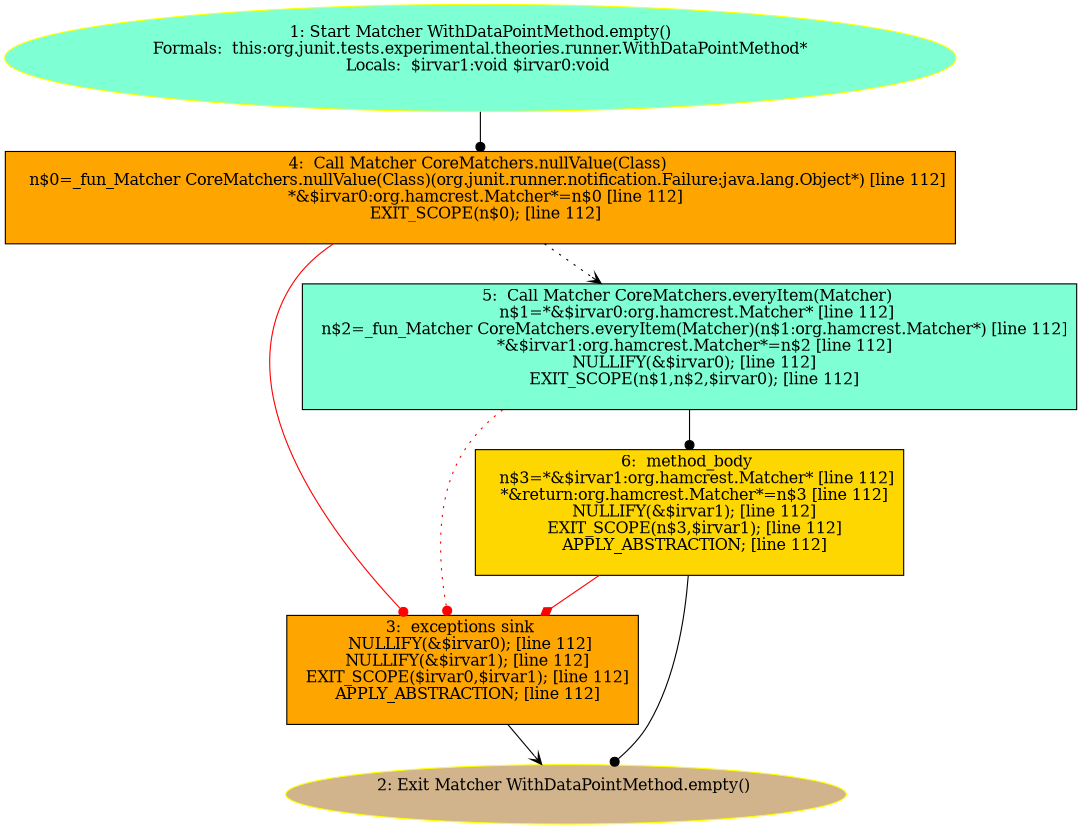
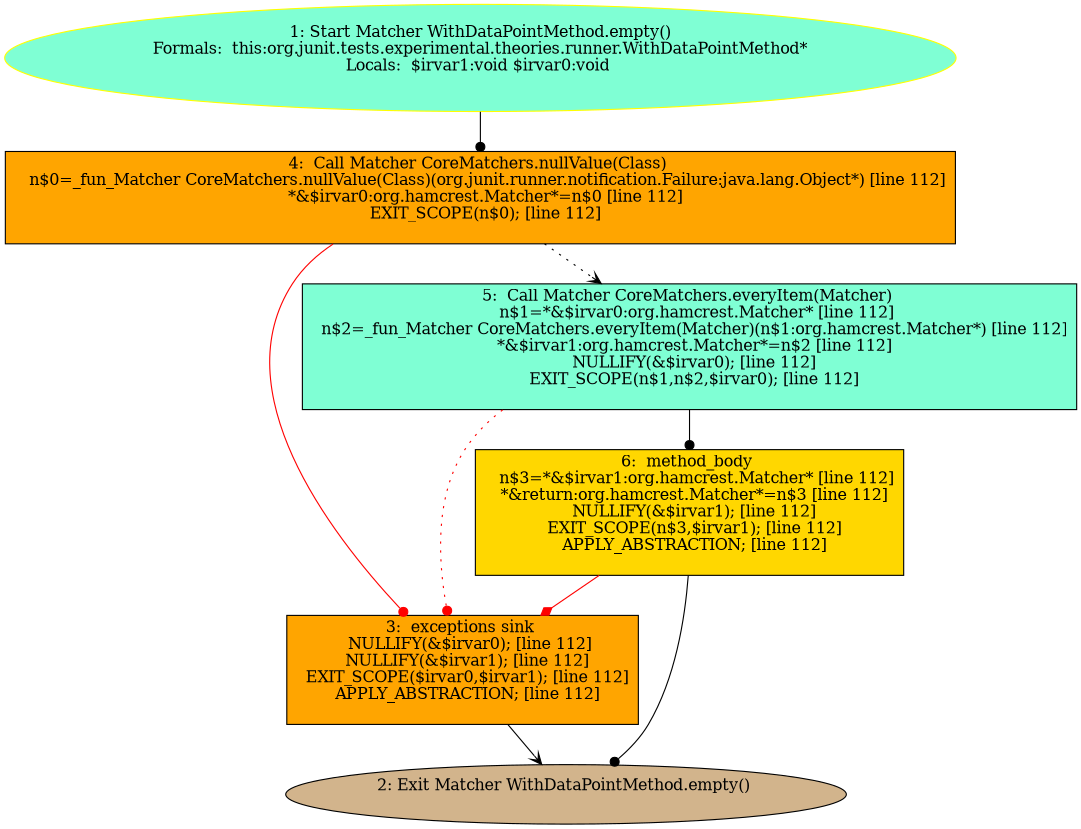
node "2: Exit Matcher WithDataPointMethod.empty()": color yellow -> black
